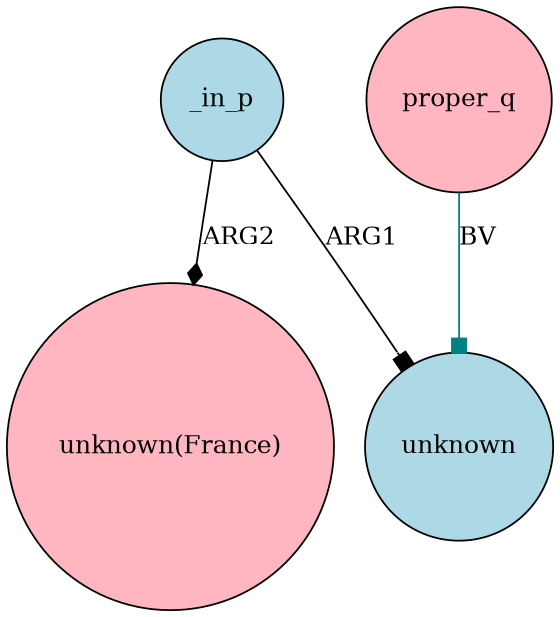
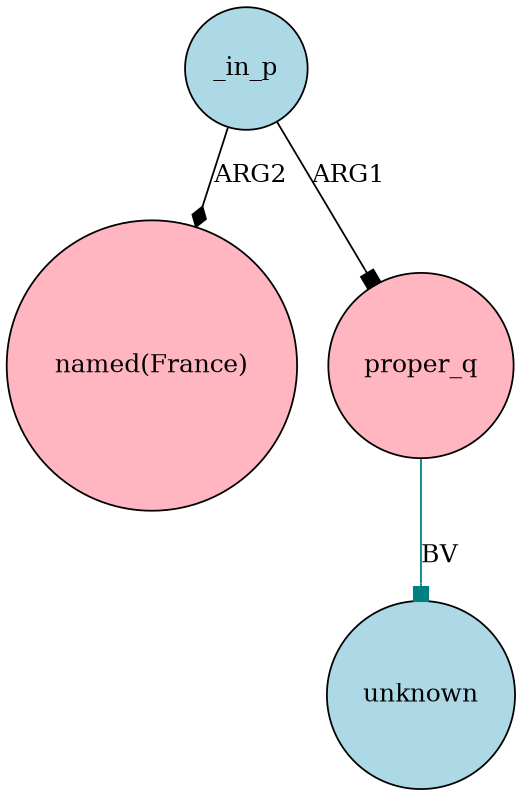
edge "_in_p" -> "unknown": now "_in_p" -> "proper_q"
node "unknown(France)": label "unknown(France)" -> "named(France)"
